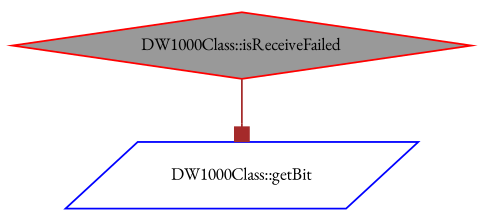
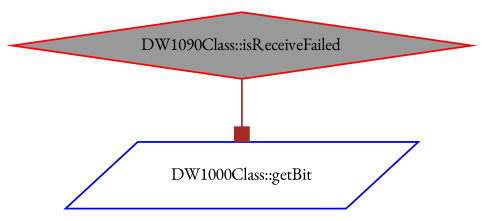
node "DW1000Class::isReceiveFailed": label "DW1000Class::isReceiveFailed" -> "DW1090Class::isReceiveFailed"
